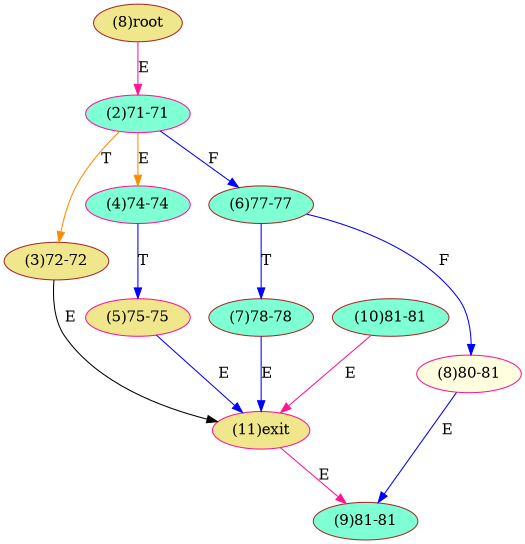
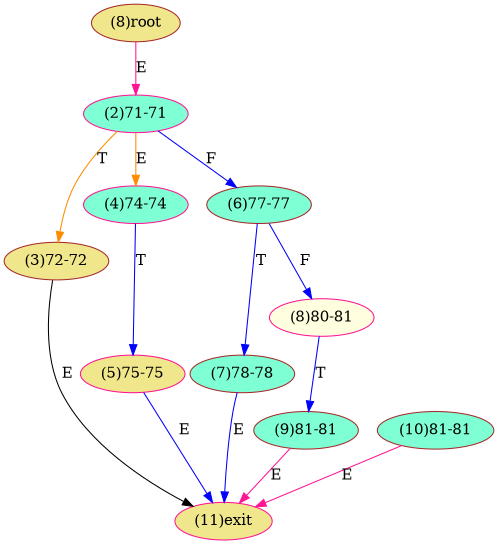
edge "(8)80-81" -> "(9)81-81": label "E" -> "T"
edge "(11)exit" -> "(9)81-81": reversed
